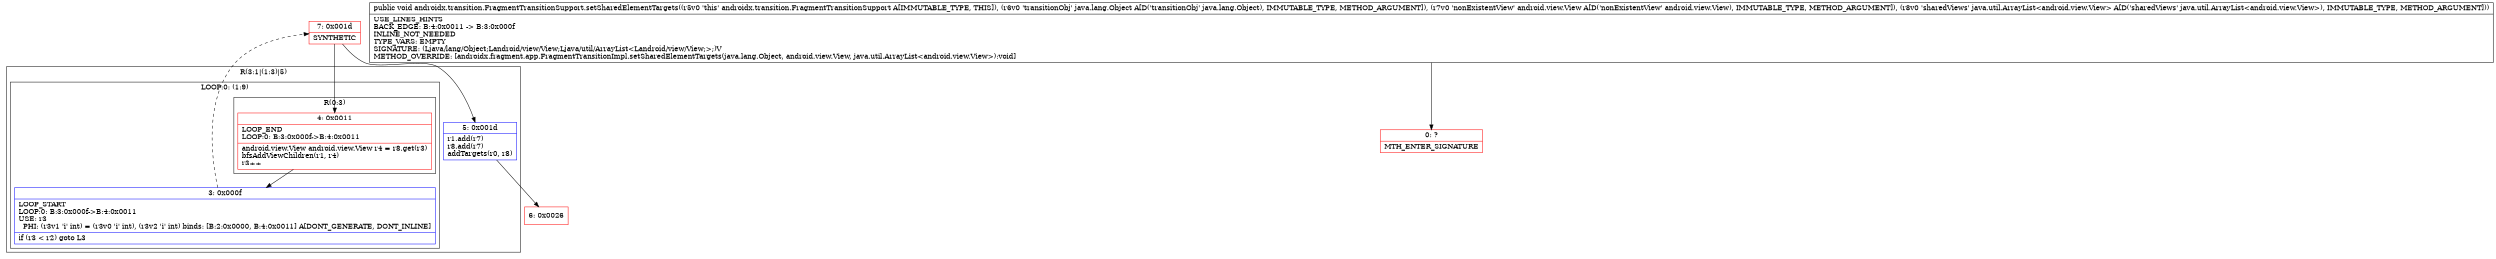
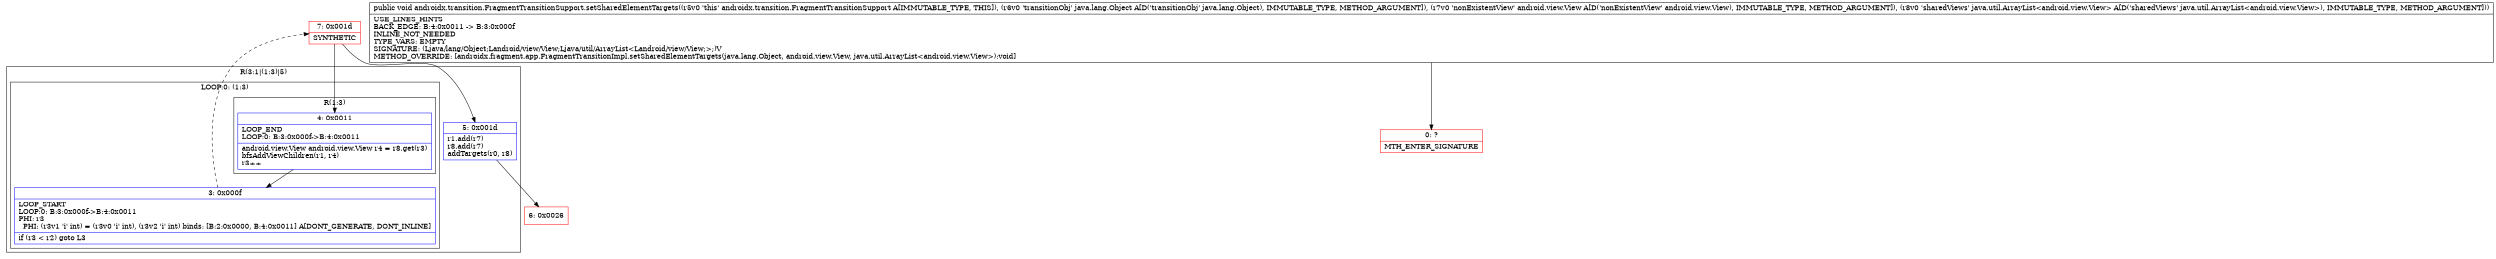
cluster "LOOP:0: (1:9)": label "LOOP:0: (1:9)" -> "LOOP:0: (1:3)"
cluster "R(0:3)": label "R(0:3)" -> "R(1:3)"
node "4: 0x0011": color red -> blue
node "3: 0x000f": text "USE: r3" -> "PHI: r3"
